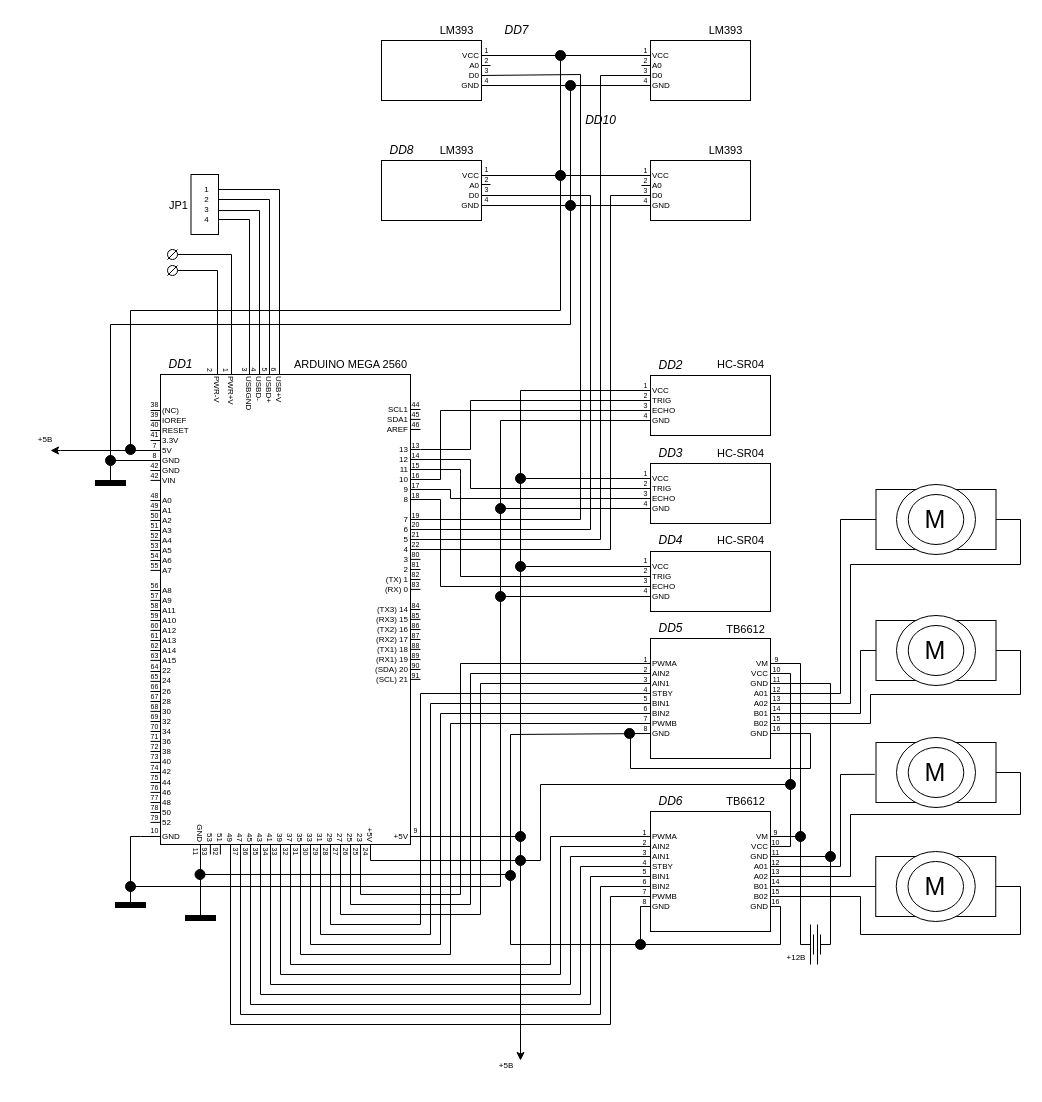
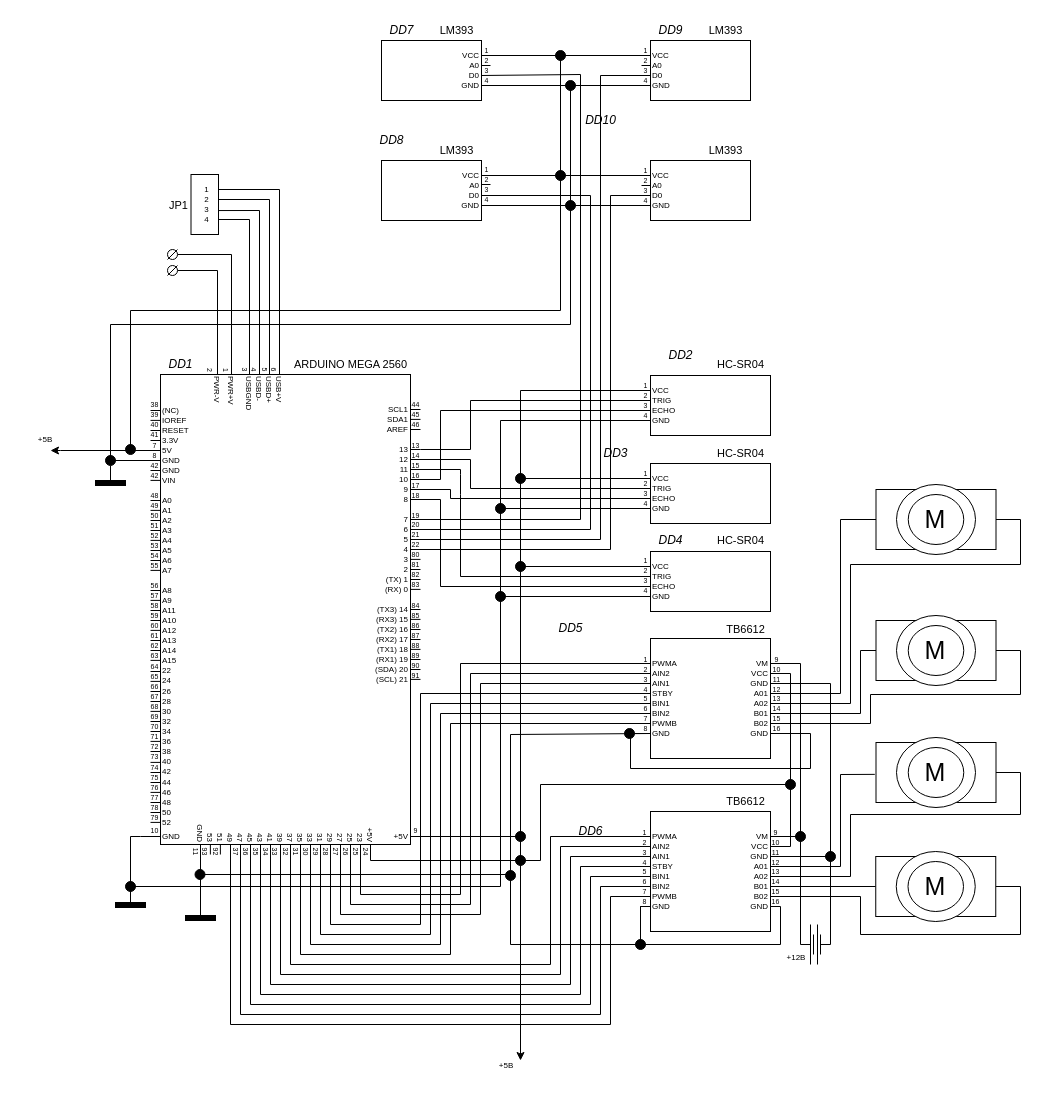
node "DD7": moved (517, 31) -> (402, 31)
node "DD9": added
node "DD8": moved (402, 151) -> (392, 141)
node "DD2": moved (671, 366) -> (681, 356)
node "DD3": moved (671, 454) -> (616, 454)
node "DD5": moved (671, 629) -> (571, 629)
node "DD6": moved (671, 802) -> (591, 832)
